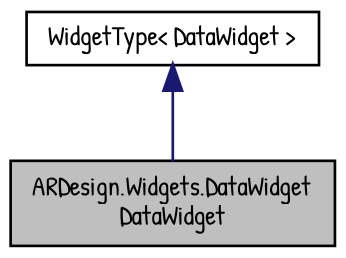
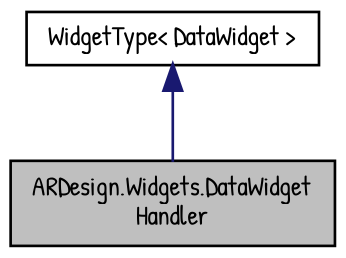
node "ARDesign.Widgets.DataWidget DataWidget": label "ARDesign.Widgets.DataWidget DataWidget" -> "ARDesign.Widgets.DataWidget Handler"
